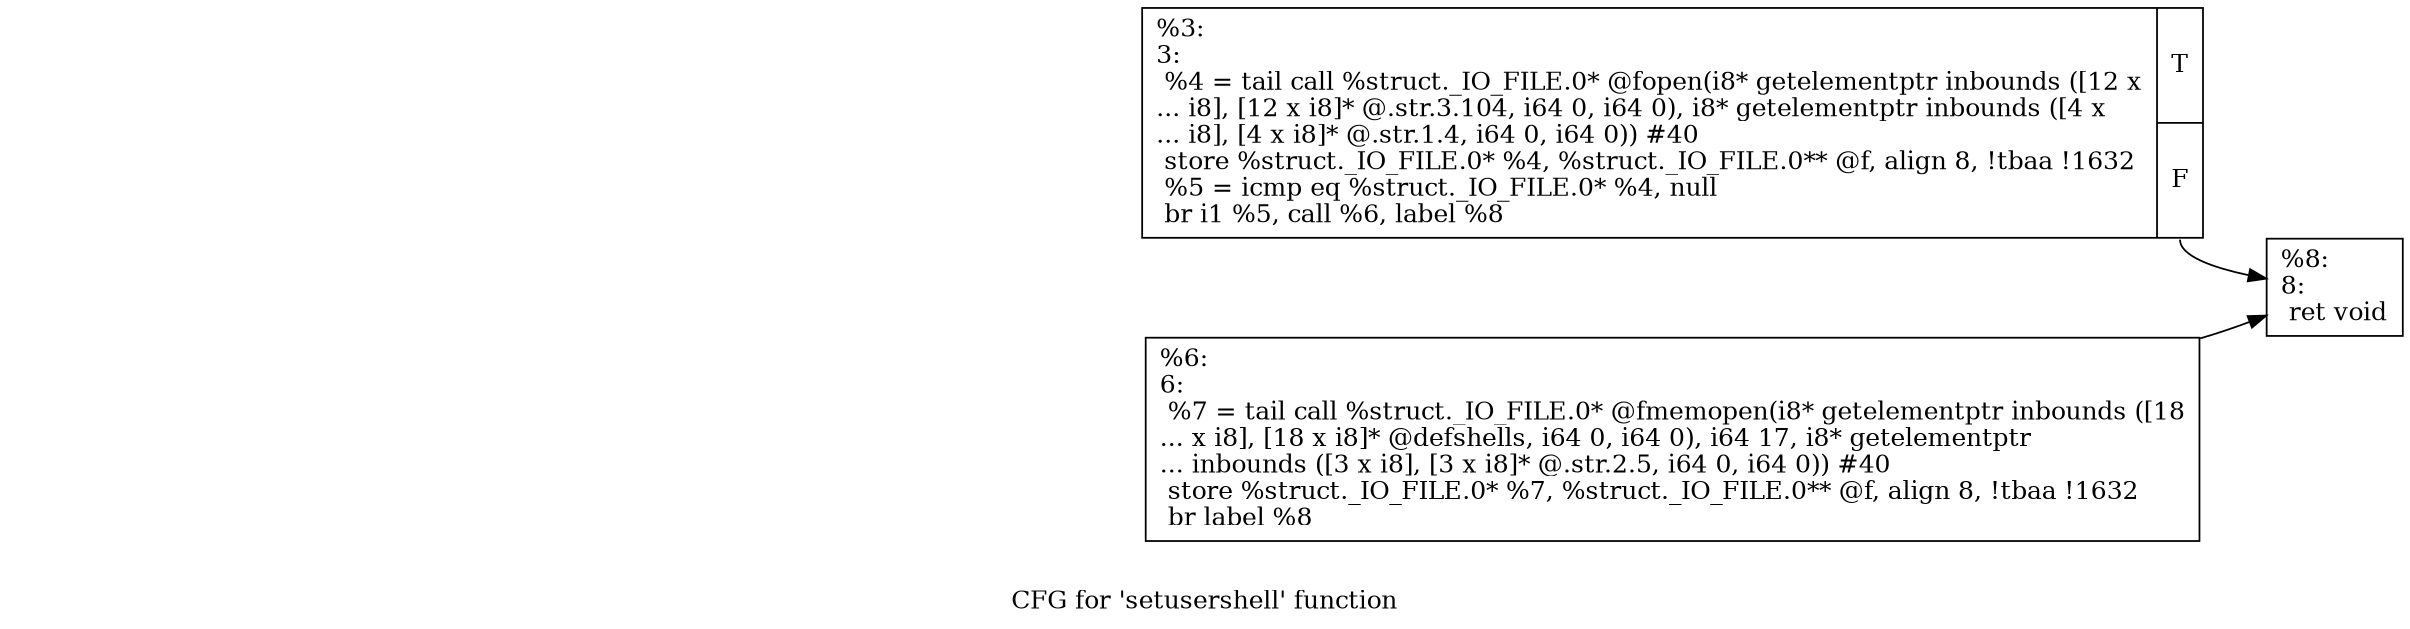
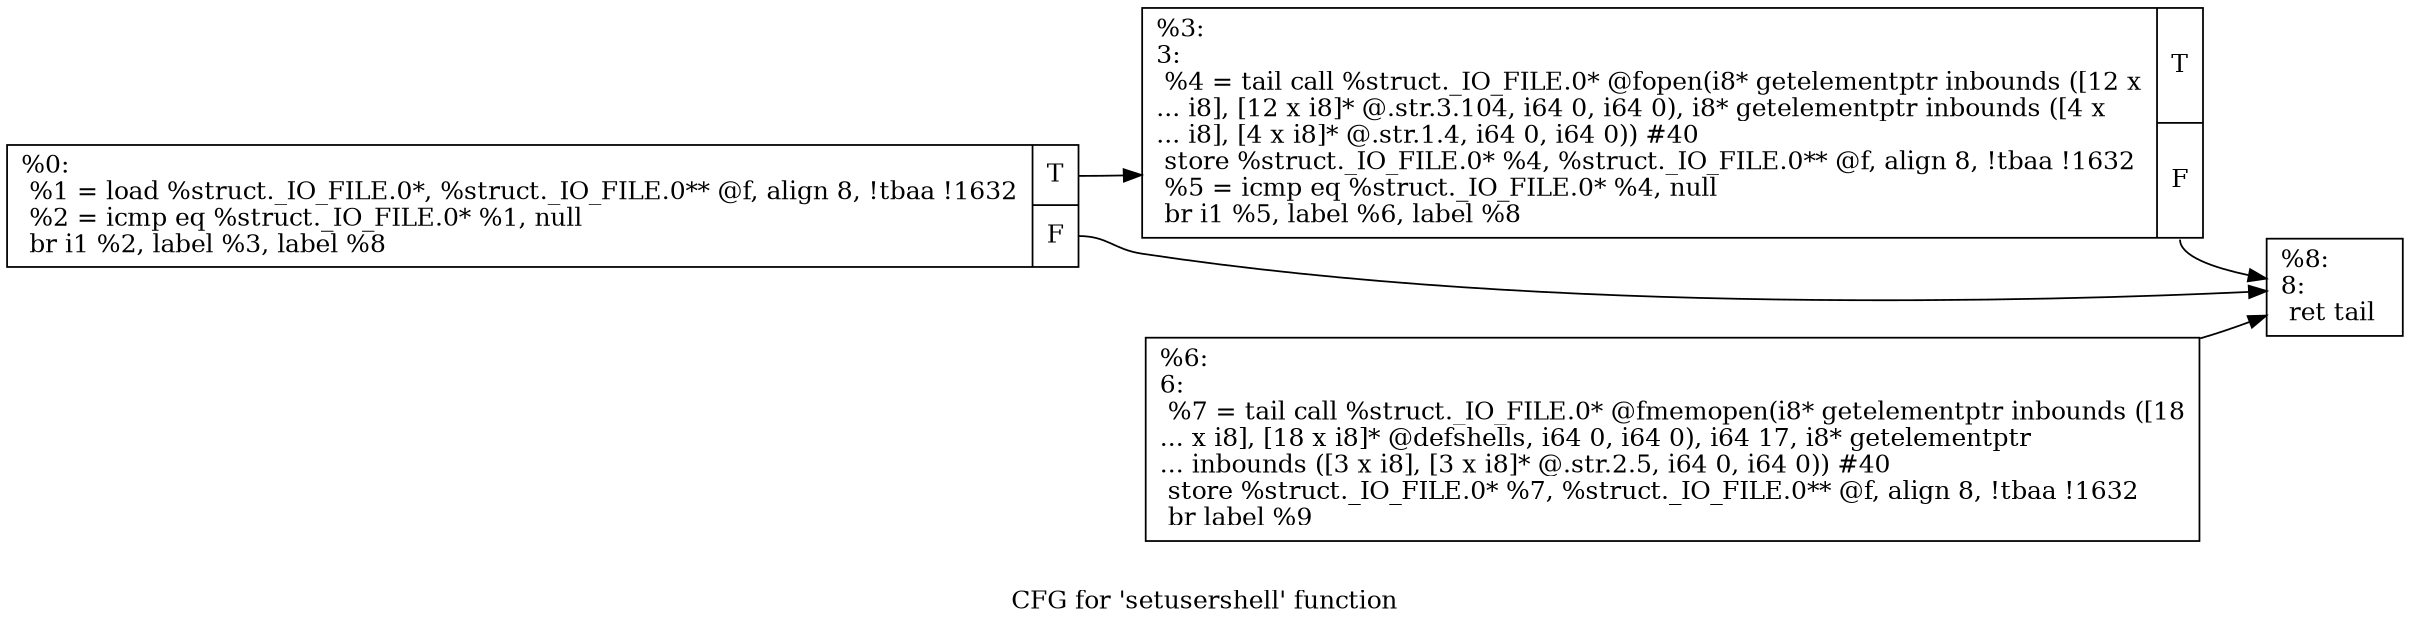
node "%0:": added
node "%3:": text "br i1 %5, call %6, label %8" -> "br i1 %5, label %6, label %8"
node "%8:": text "ret void" -> "ret tail"
node "%6:": text "br label %8" -> "br label %9"
